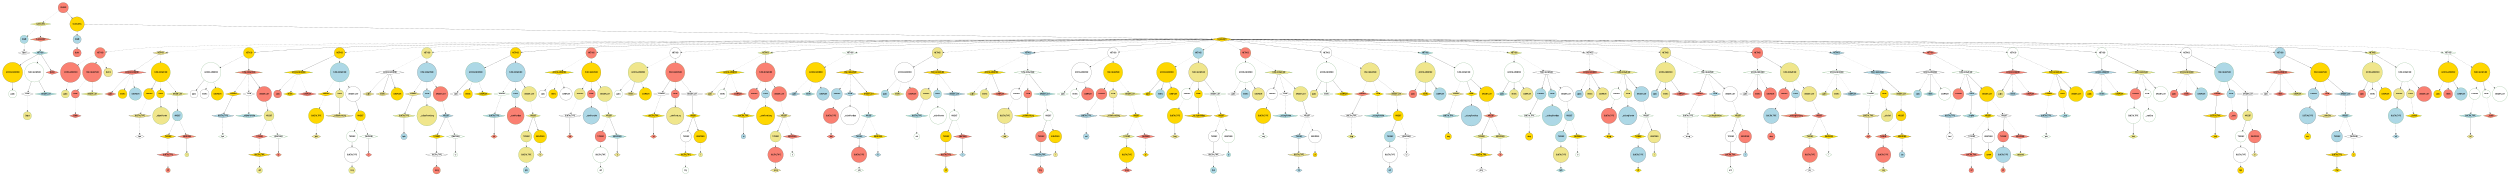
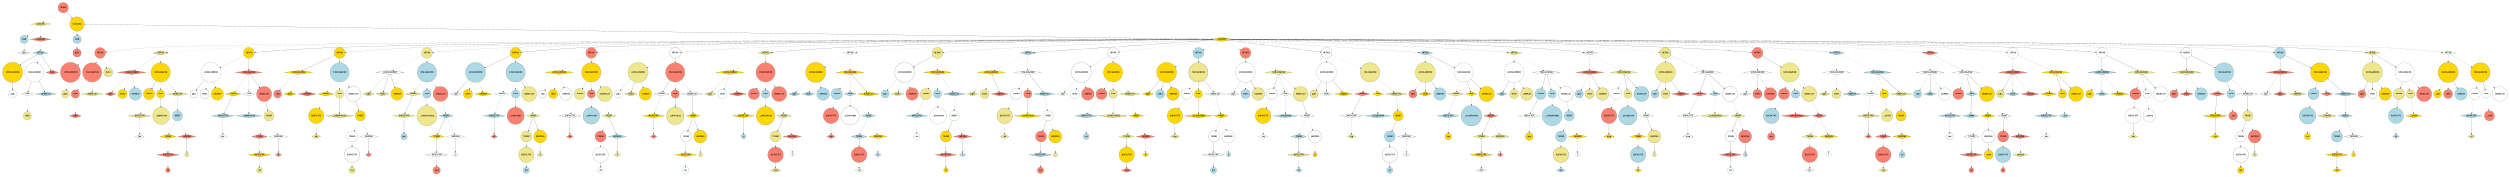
node "__lastSP": shape diamond -> circle
